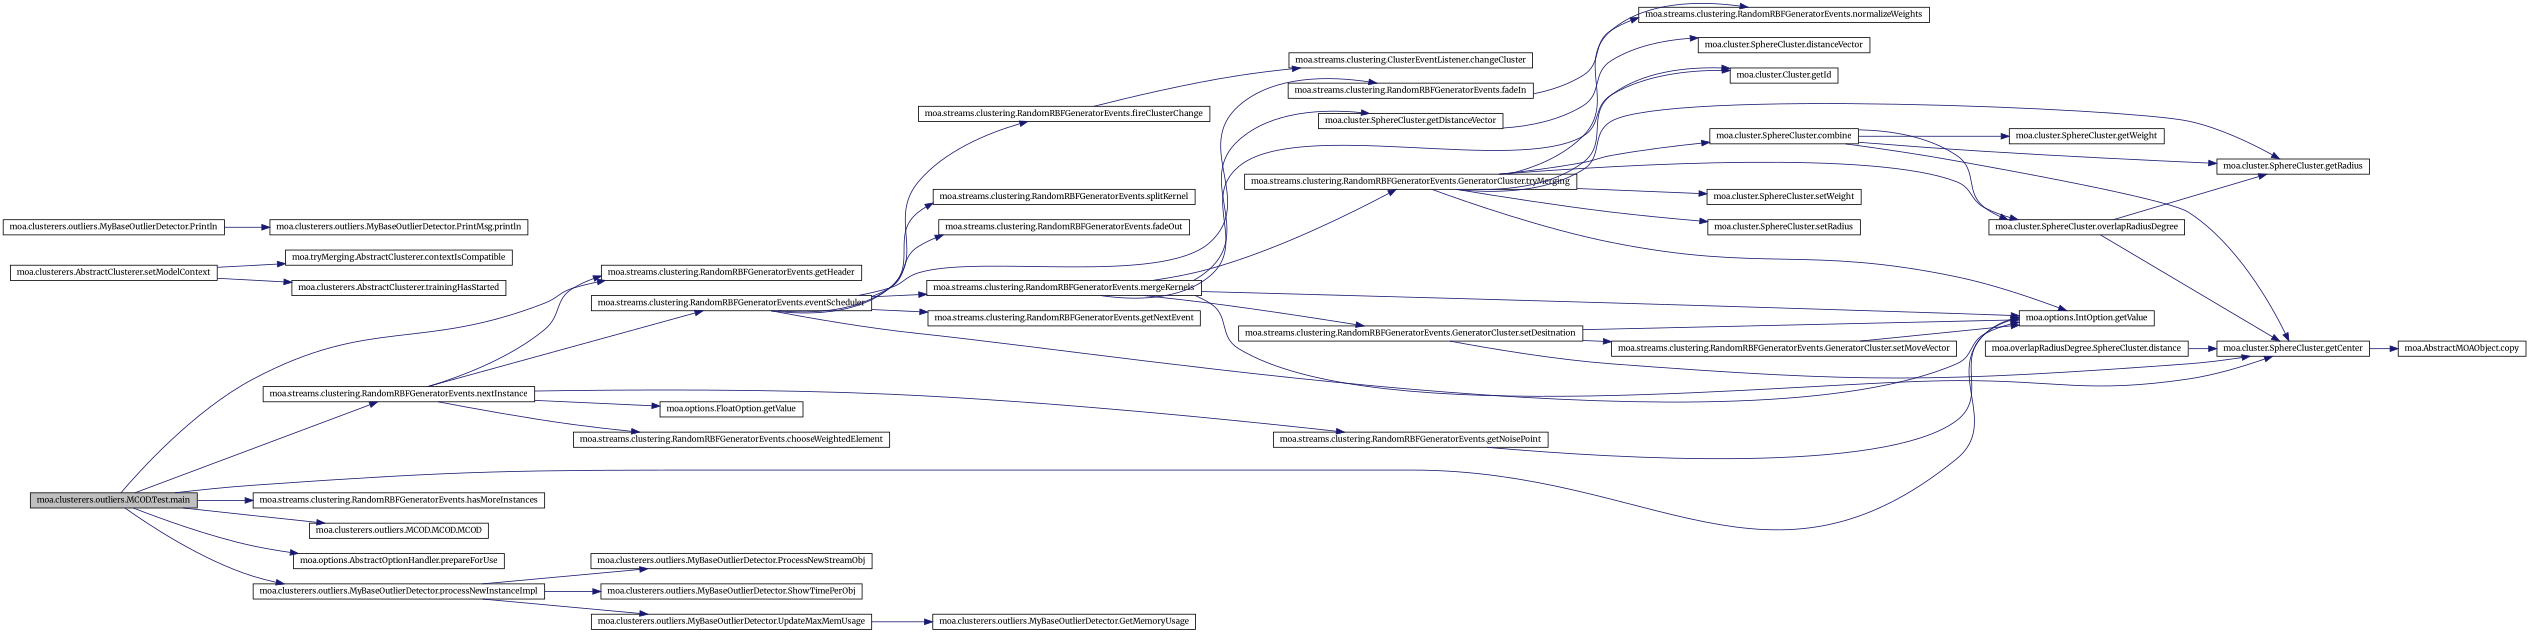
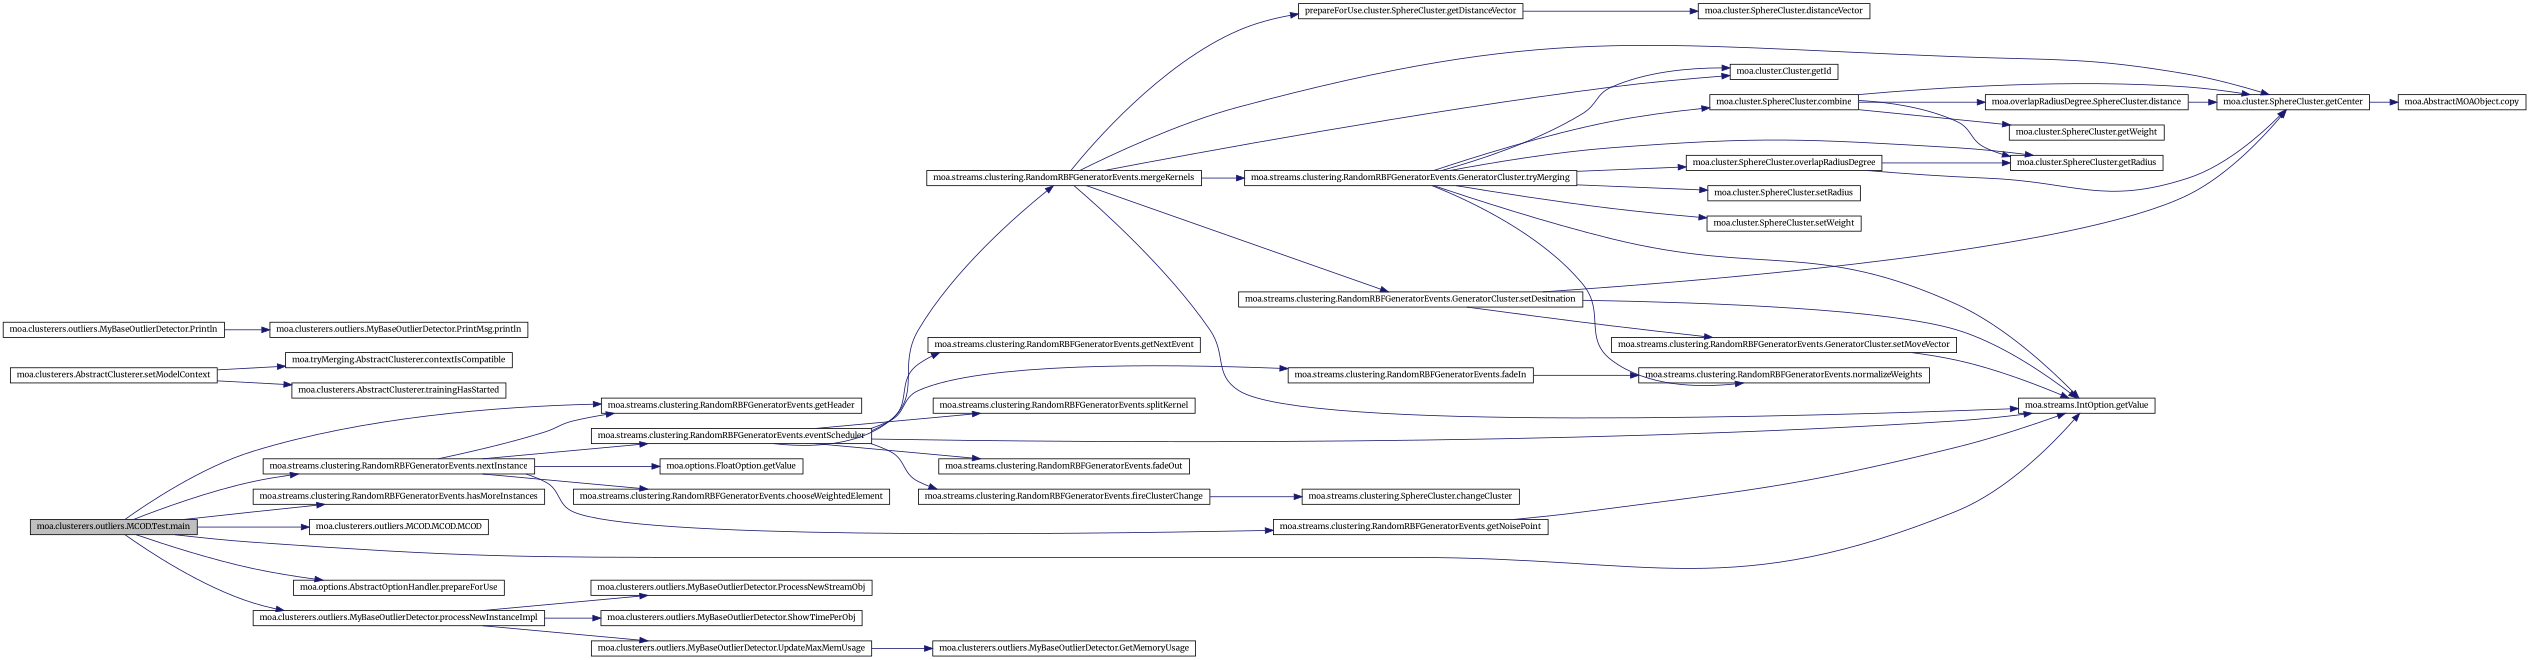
node "moa.streams.clustering.ClusterEventListener.changeCluster": label "moa.streams.clustering.ClusterEventListener.changeCluster" -> "moa.streams.clustering.SphereCluster.changeCluster"
node "moa.cluster.SphereCluster.getDistanceVector": label "moa.cluster.SphereCluster.getDistanceVector" -> "prepareForUse.cluster.SphereCluster.getDistanceVector"
edge "moa.cluster.SphereCluster.combine" -> "moa.cluster.SphereCluster.overlapRadiusDegree": now "moa.cluster.SphereCluster.combine" -> "moa.overlapRadiusDegree.SphereCluster.distance"
node "moa.options.IntOption.getValue": label "moa.options.IntOption.getValue" -> "moa.streams.IntOption.getValue"
